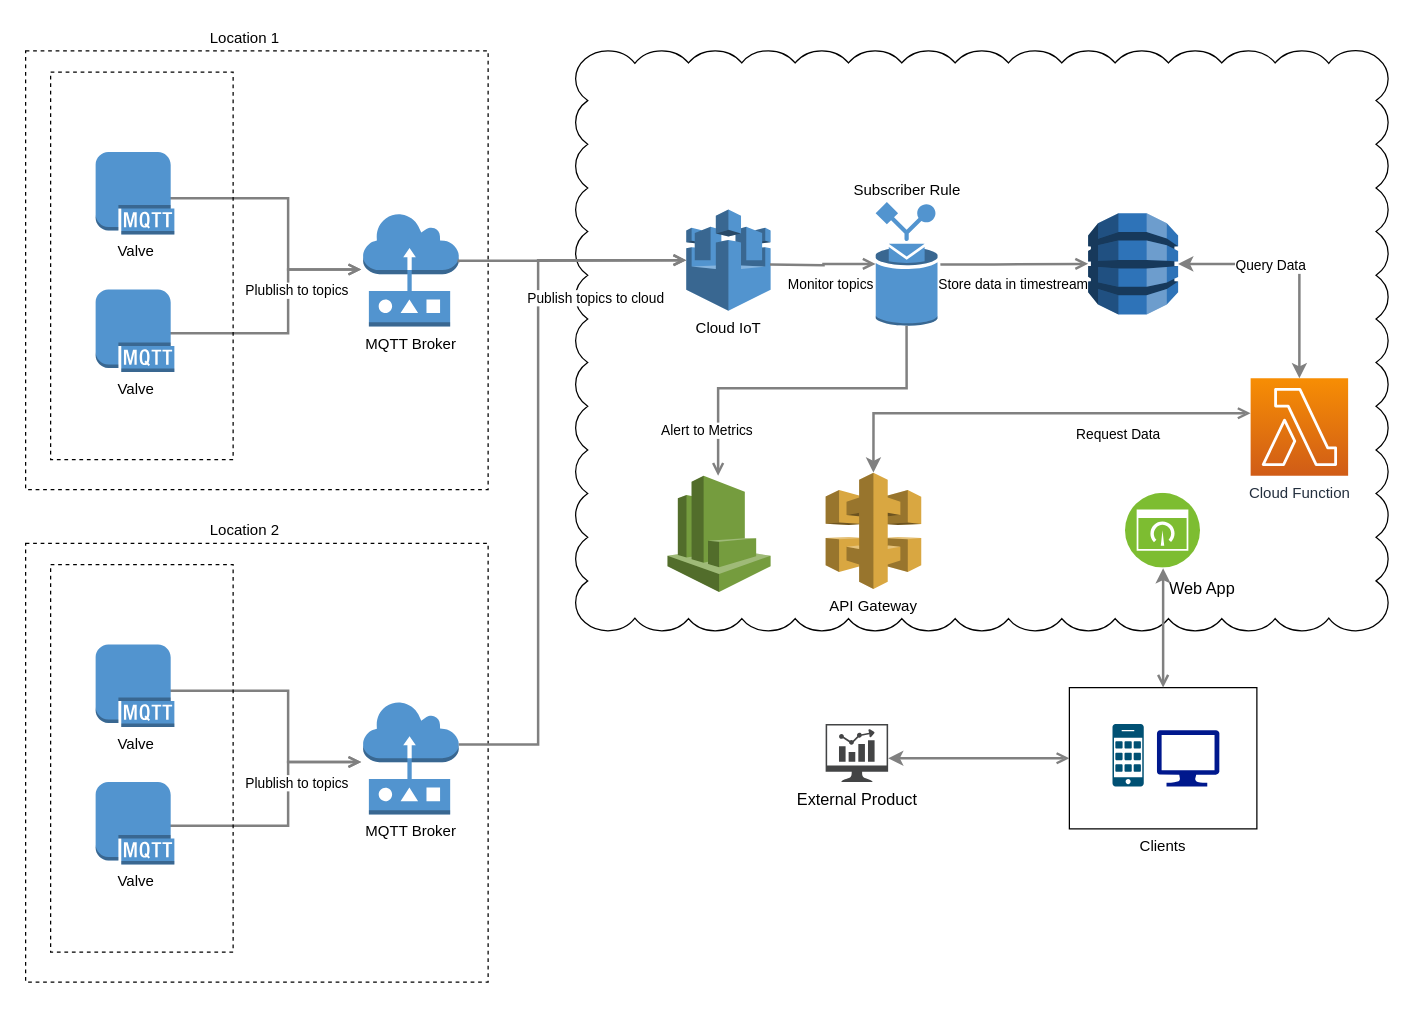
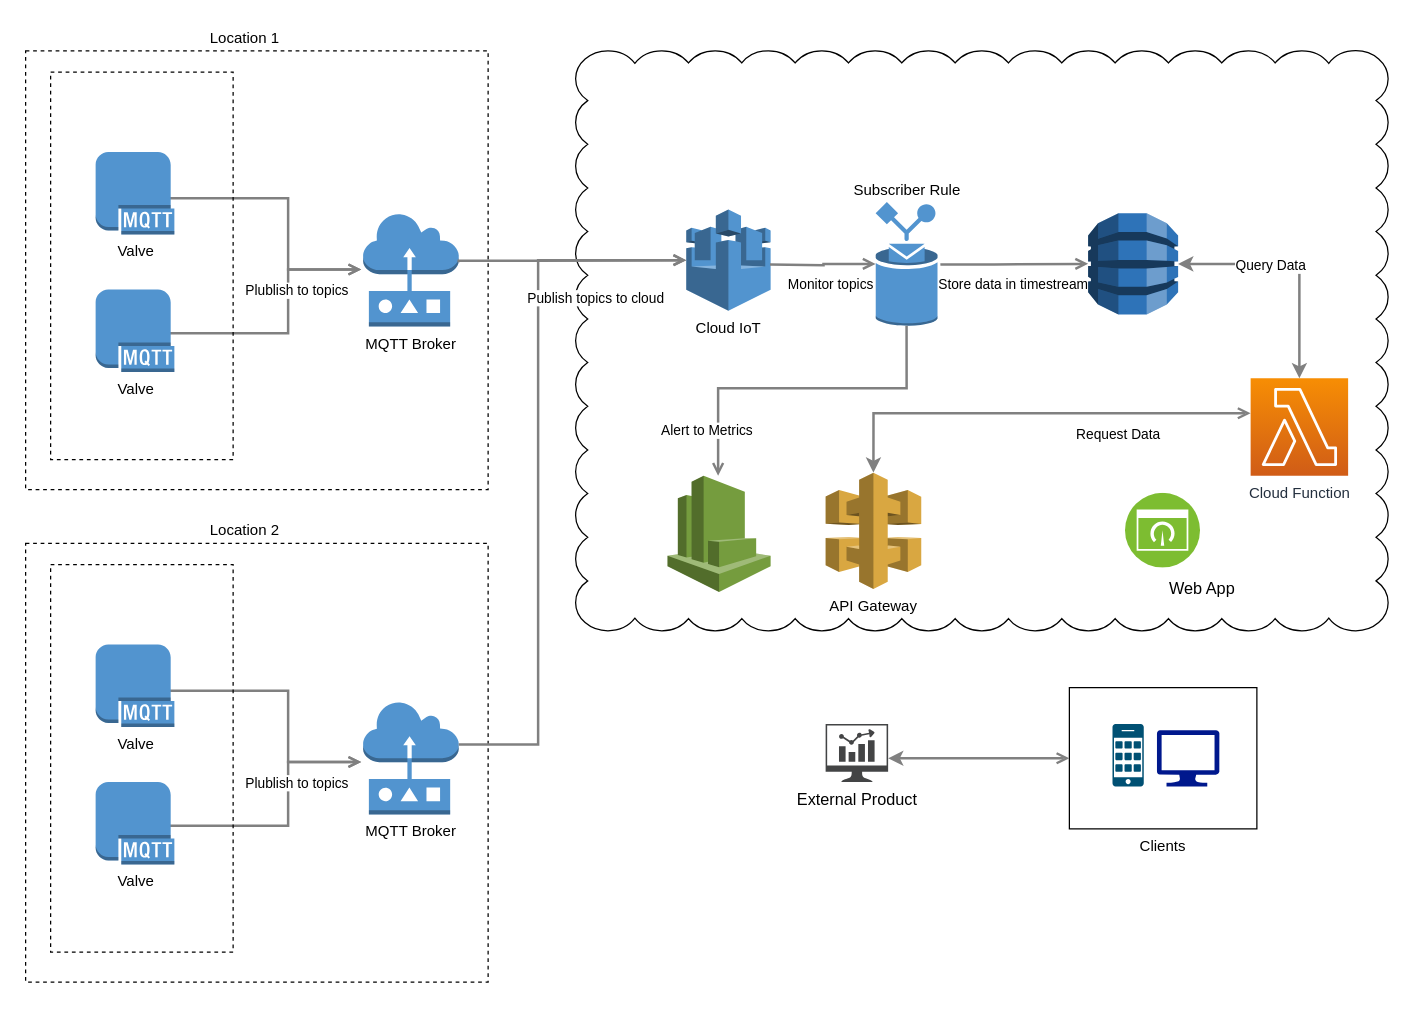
edge "Web App" -- "Clients": removed
